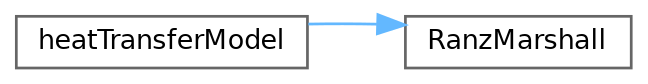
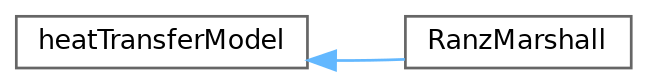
edge "heatTransferModel" -> "RanzMarshall": reversed
